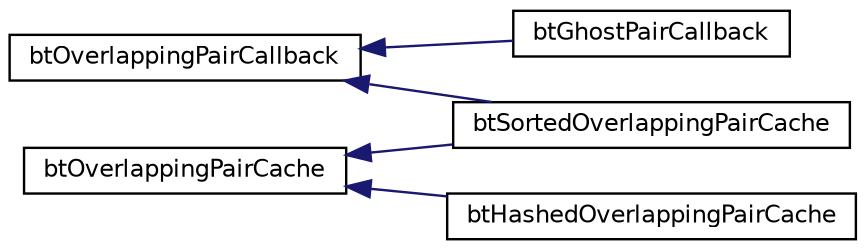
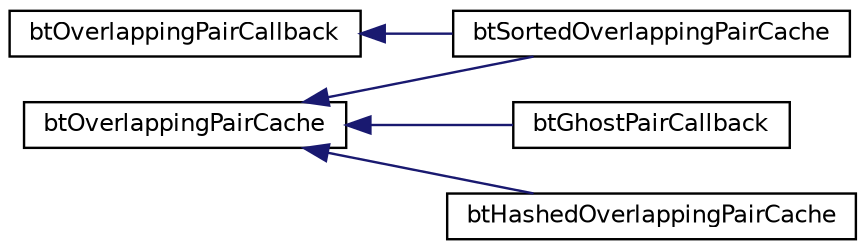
edge "btGhostPairCallback" -> "btOverlappingPairCallback": now "btGhostPairCallback" -> "btOverlappingPairCache"
